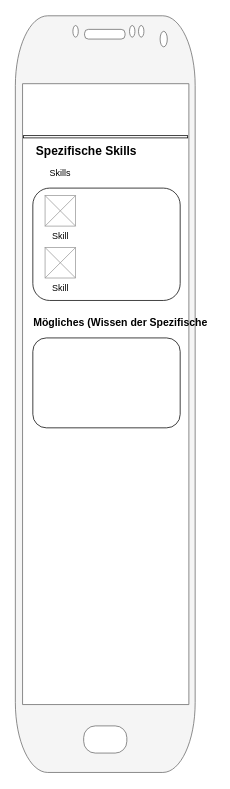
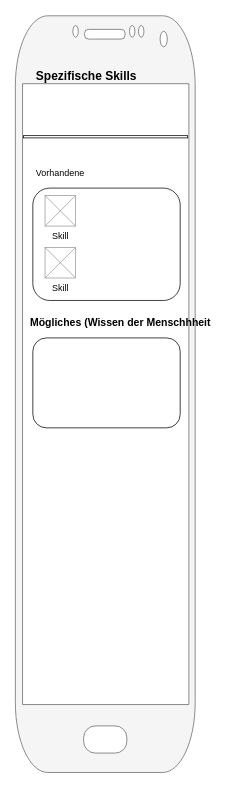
node "Spezifische Skills": moved (87, 150) -> (87, 75)
node "Skills": label "Skills" -> "Vorhandene"
node "Mögliches (Wissen der Spezifische": label "Mögliches (Wissen der Spezifische" -> "Mögliches (Wissen der Menschhheit"
